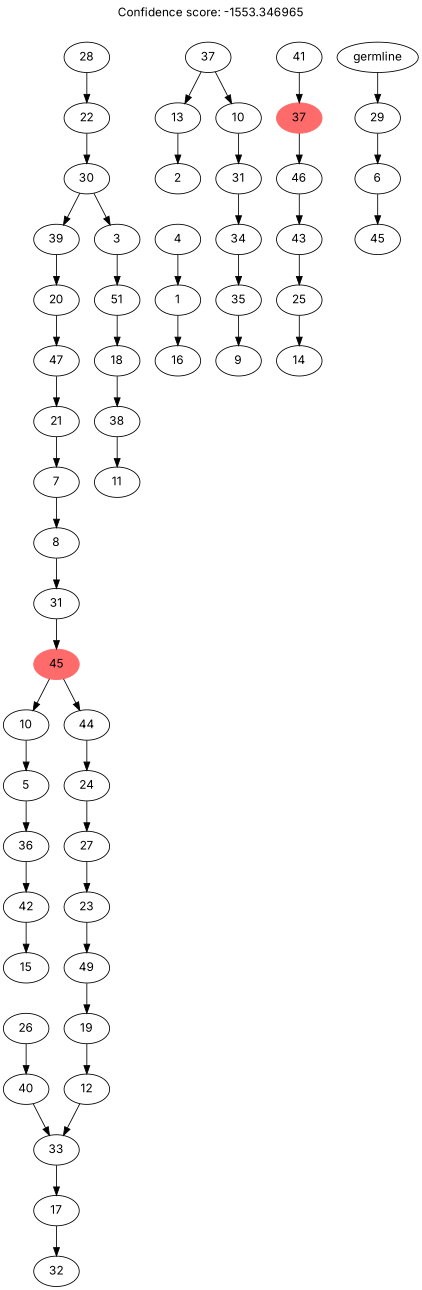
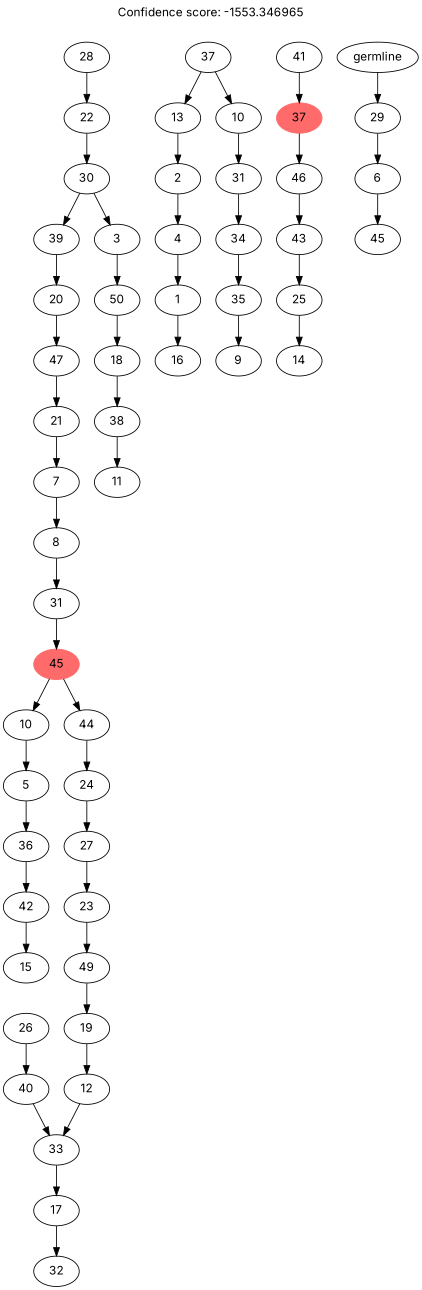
edge "2" -> "4": added
node "51": label "51" -> "50"
